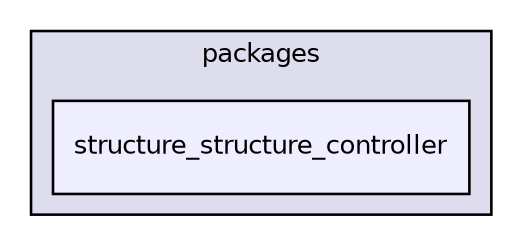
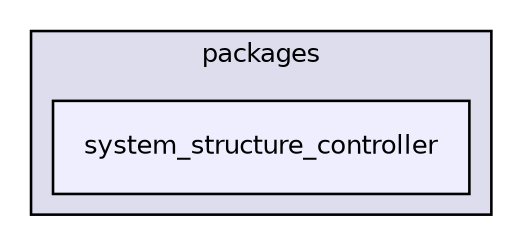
node "structure_structure_controller": label "structure_structure_controller" -> "system_structure_controller"
